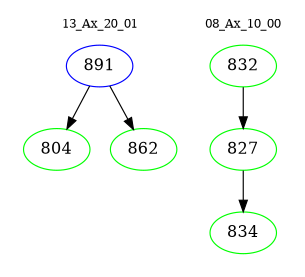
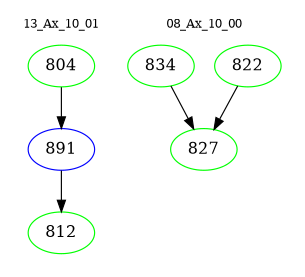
cluster "13_Ax_20_01": label "13_Ax_20_01" -> "13_Ax_10_01"
node "832": label "832" -> "822"
edge "891" -> "804": reversed
node "862": label "862" -> "812"
edge "827" -> "834": reversed
